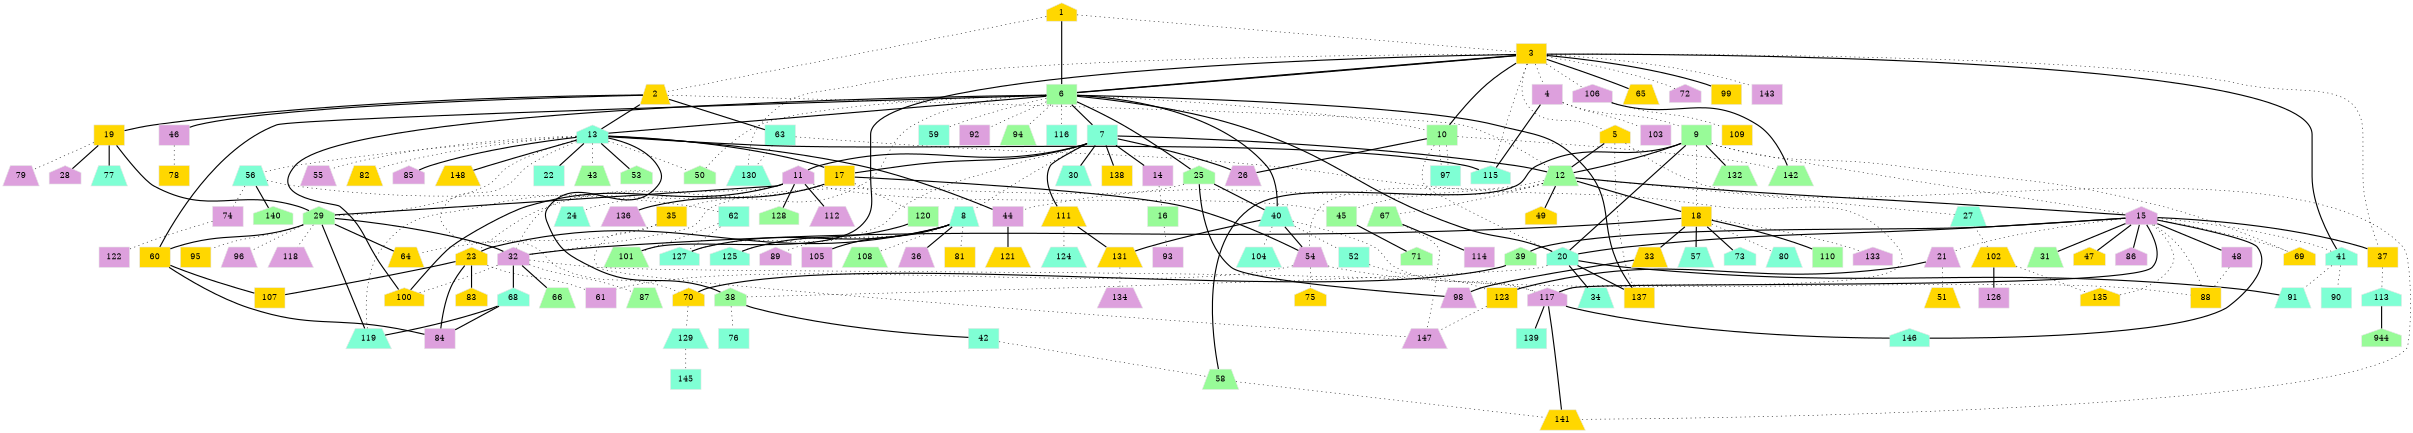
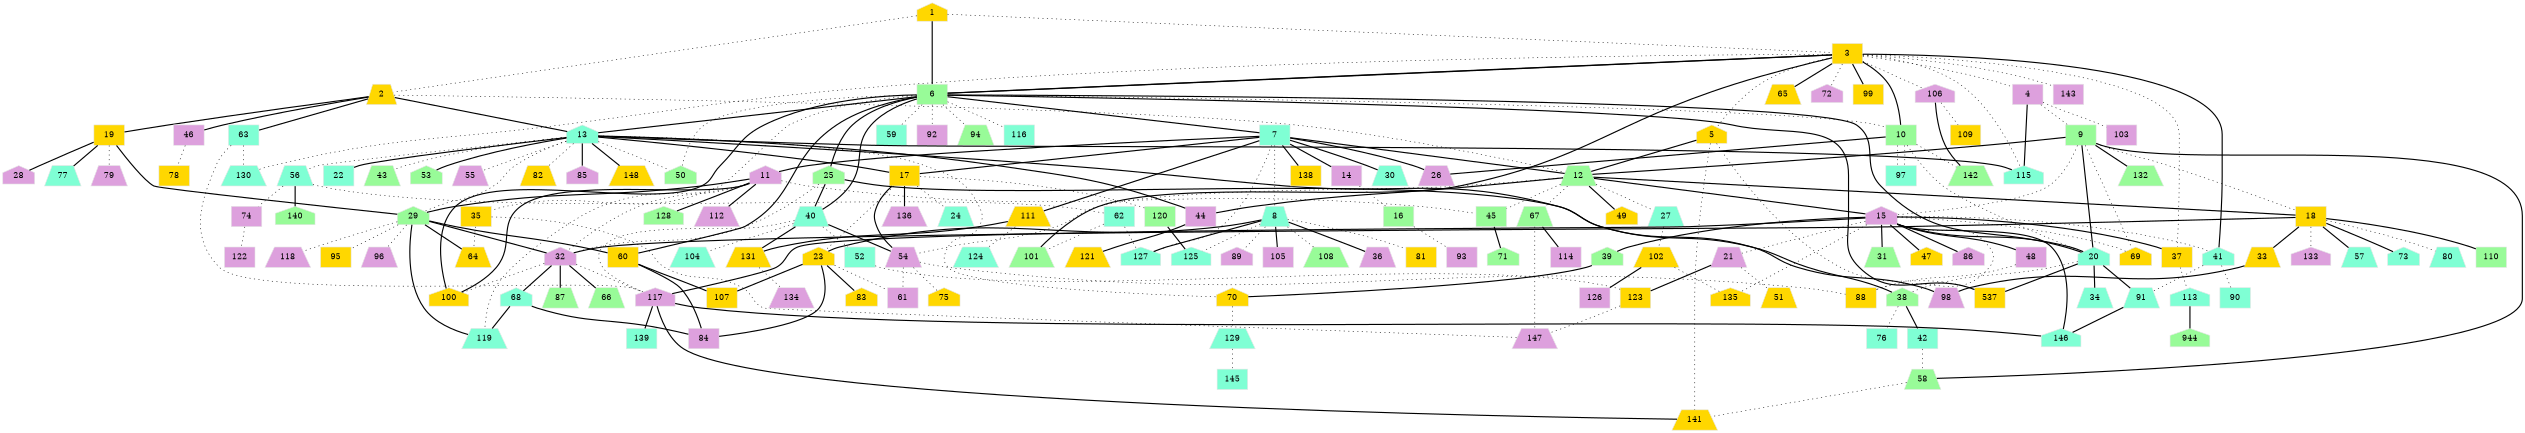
edge "12" -- "44": style dotted -> bold
edge "32" -- "87": style dotted -> bold
node "137": label "137" -> "537"
edge "91" -- "146": added
